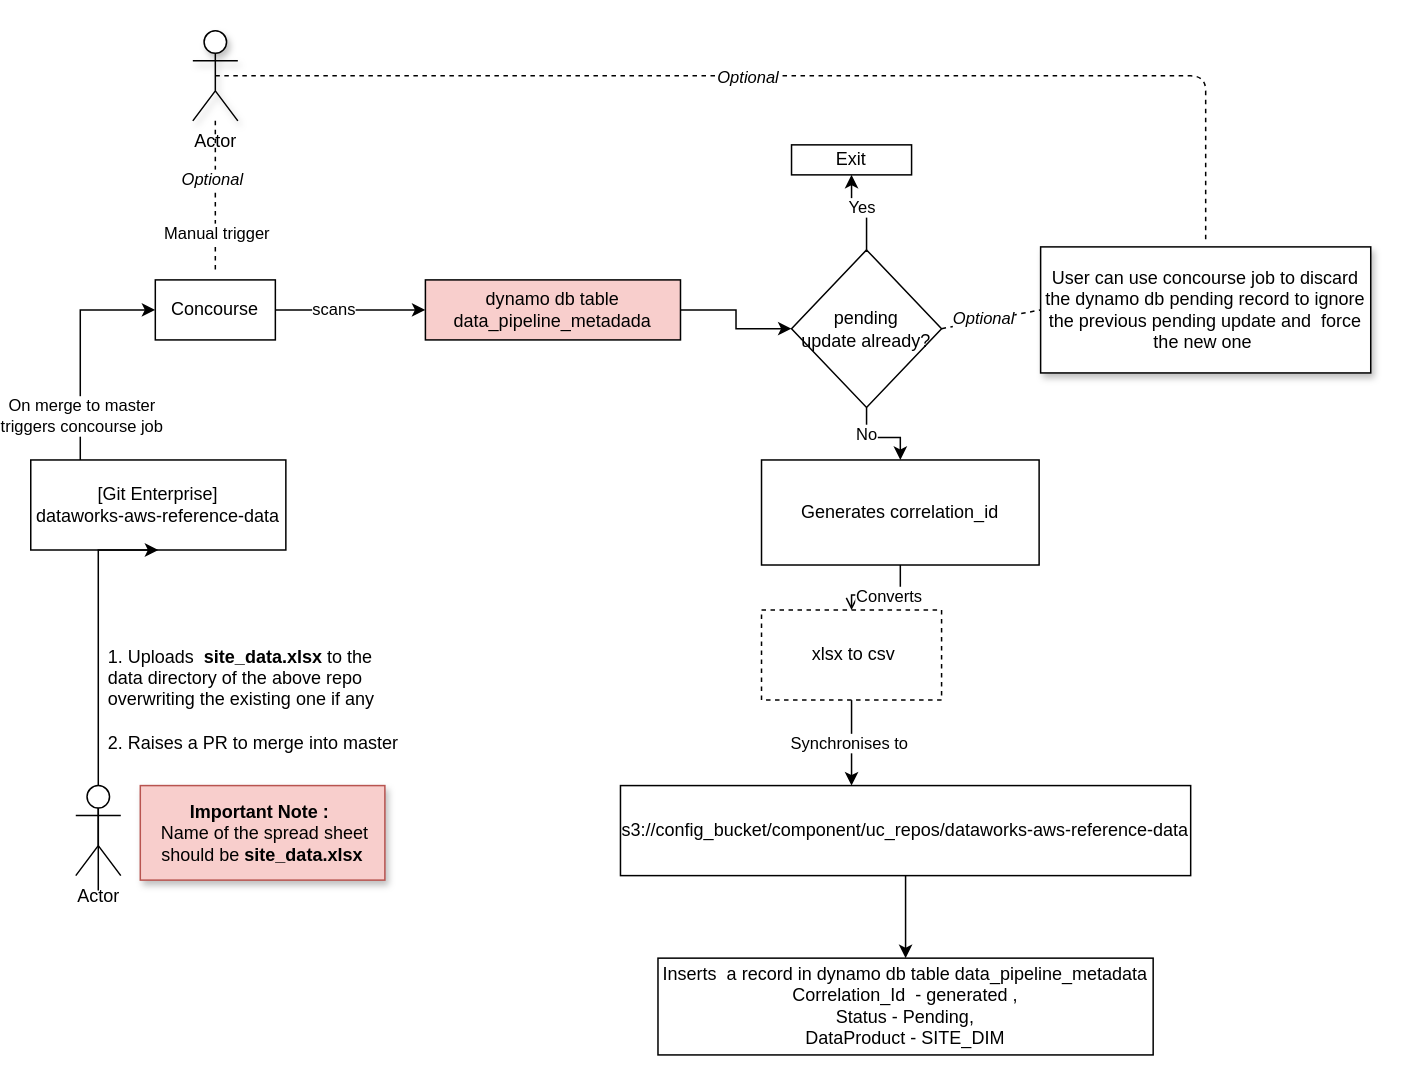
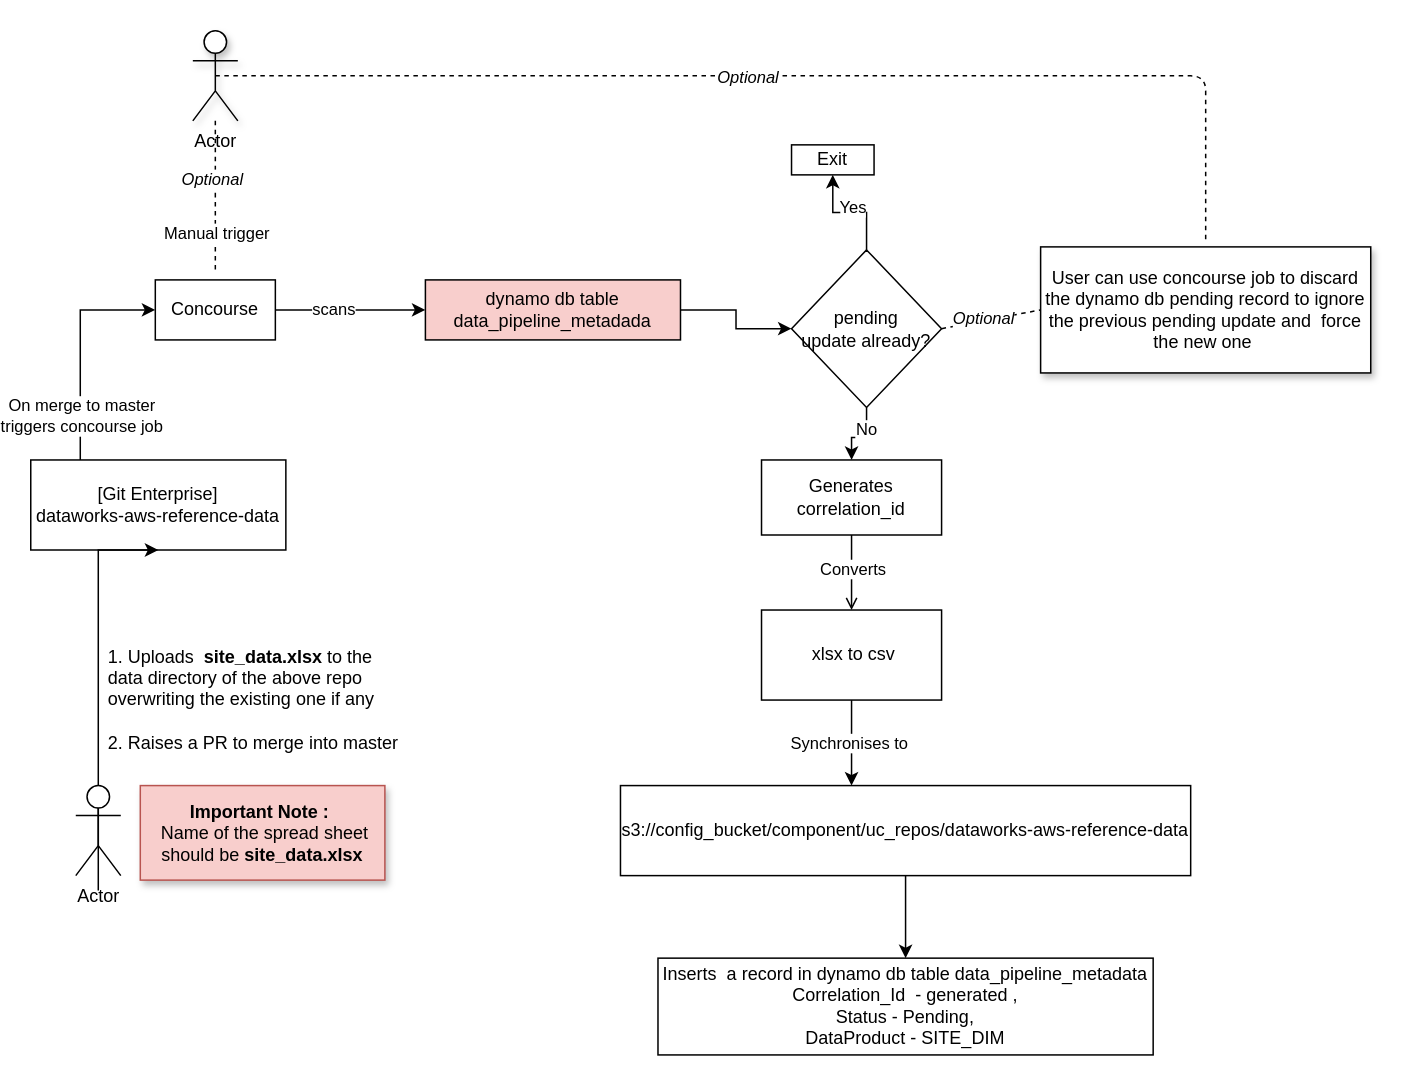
node "Exit": size 120x30 -> 83x30
node "Generates correlation_id": size 278x105 -> 180x75
node "xlsx to csv": style dashed -> solid
